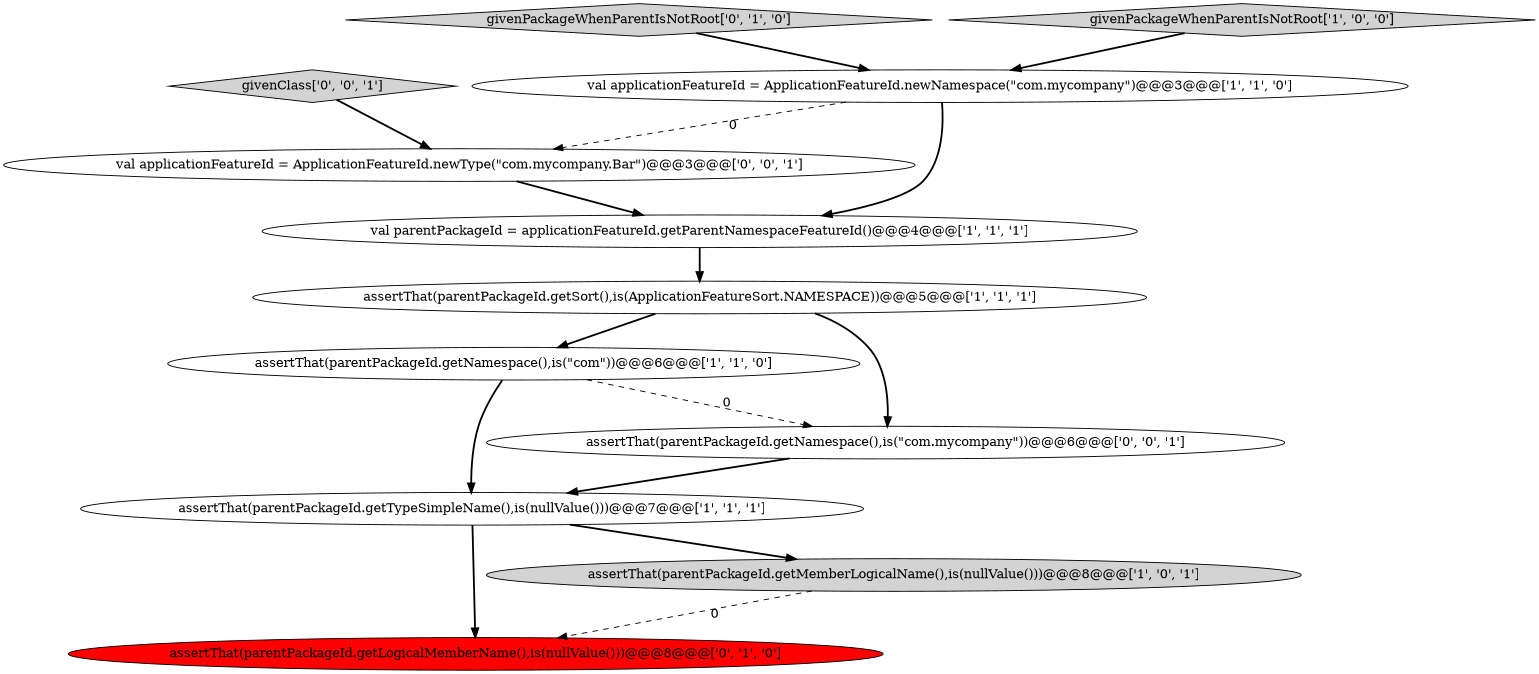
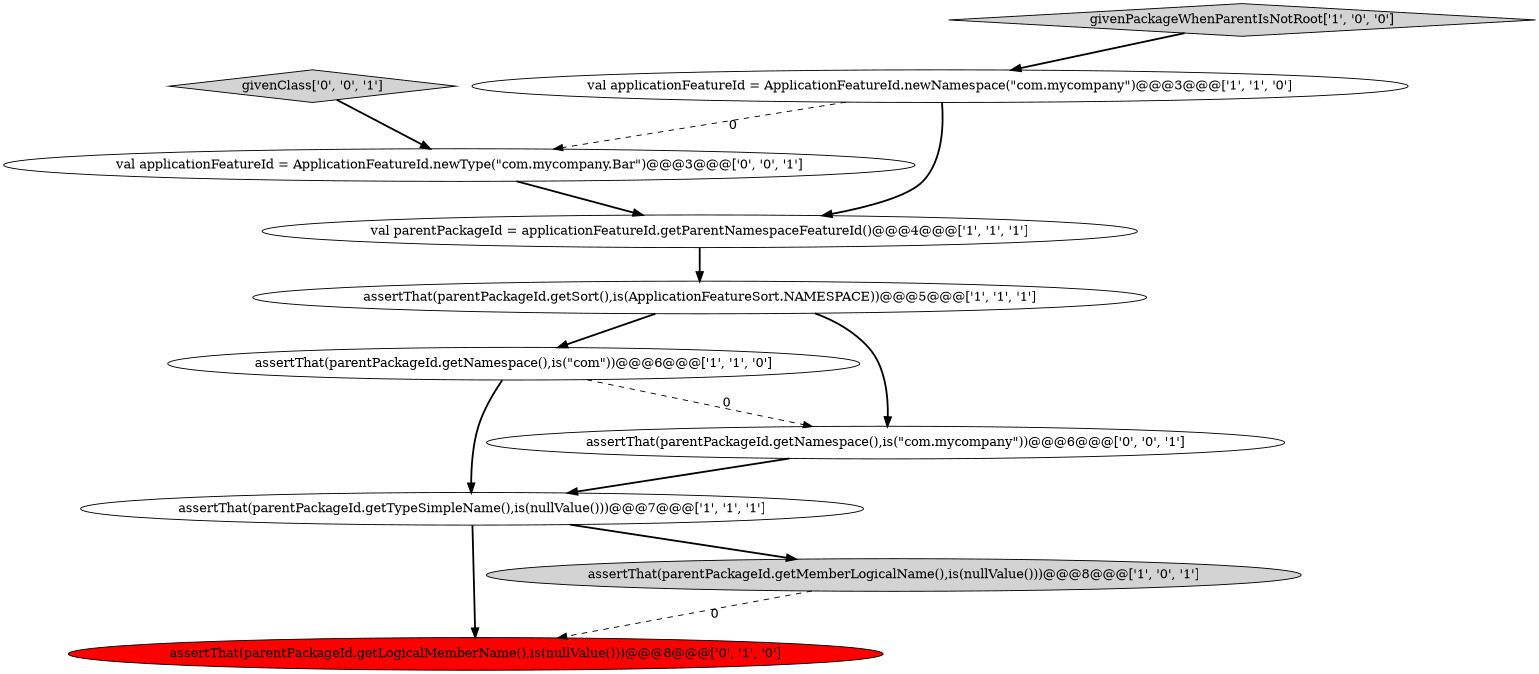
node "givenPackageWhenParentIsNotRoot['0', '1', '0']": removed
